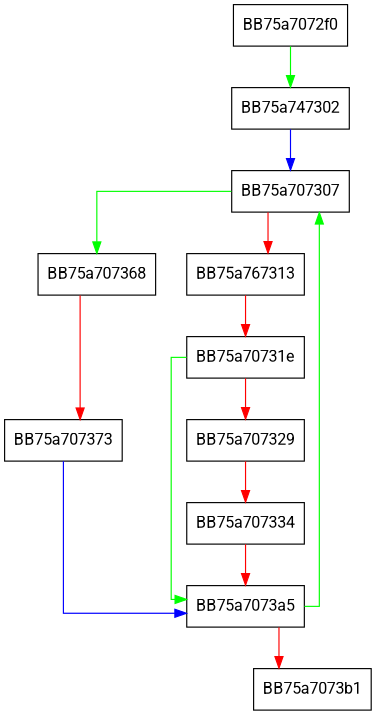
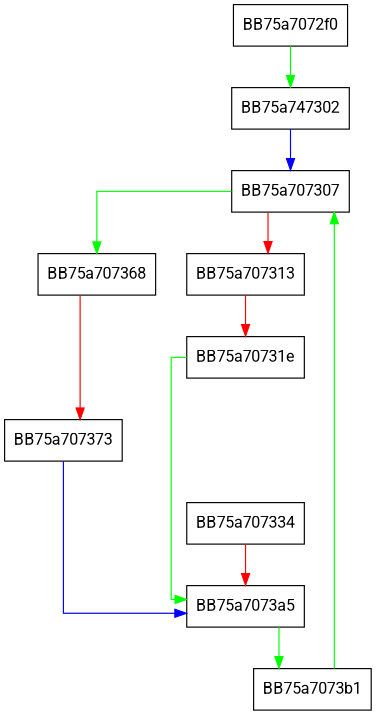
node "BB75a767313": label "BB75a767313" -> "BB75a707313"
edge "BB75a7073a5" -> "BB75a707307": now "BB75a7073b1" -> "BB75a707307"
node "BB75a707329": removed
edge "BB75a7073a5" -> "BB75a7073b1": color red -> green
